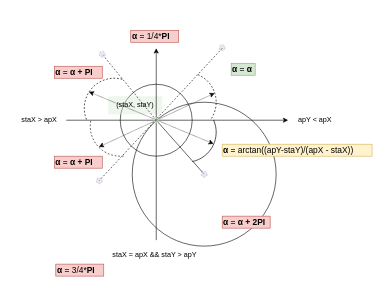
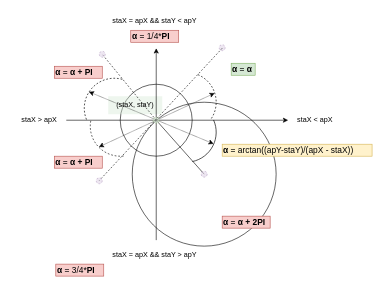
node "staX = apX && staY < apY": added
node "apY < apX": label "apY < apX" -> "staX < apX"
